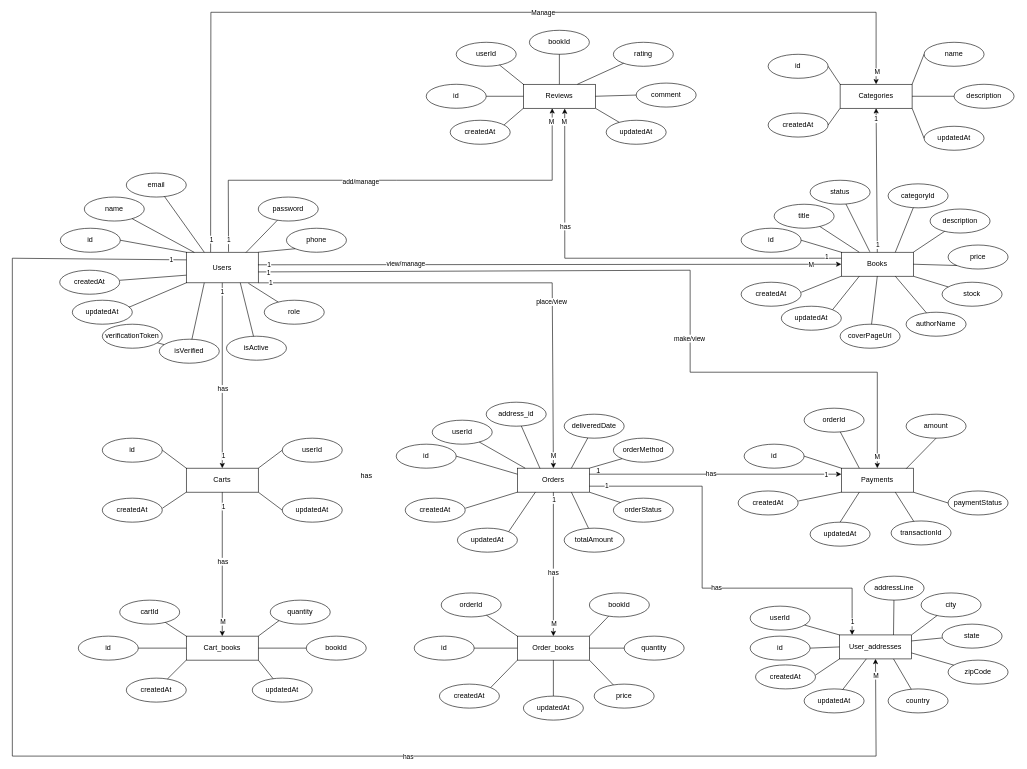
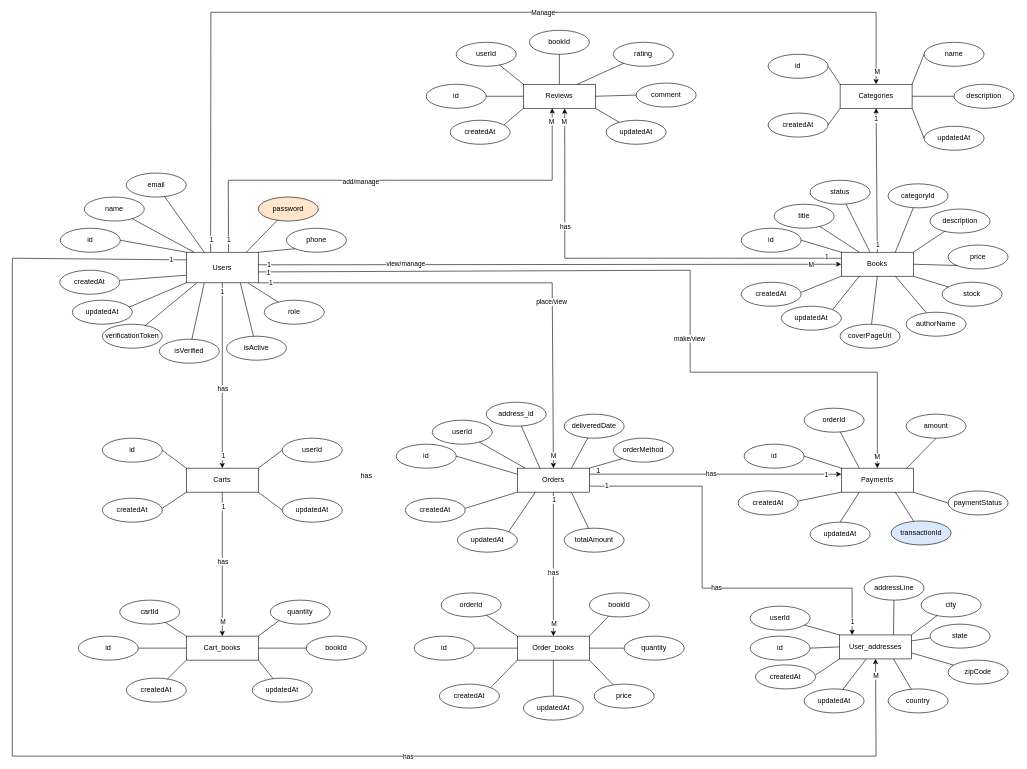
node "password": fillcolor #ffffff -> #ffe6cc
edge "verificationToken" -- "isVerified": now "verificationToken" -- "Users"
edge "Orders" -- "orderStatus": removed
node "orderStatus": removed
node "transactionId": fillcolor #ffffff -> #dae8fc
node "state": moved (972, 636) -> (960, 636)
